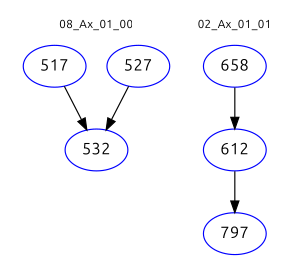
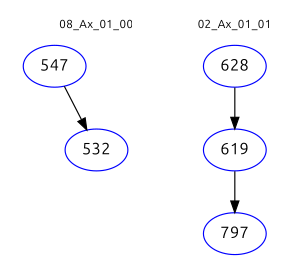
node "517": label "517" -> "547"
node "527": removed
node "658": label "658" -> "628"
node "612": label "612" -> "619"
